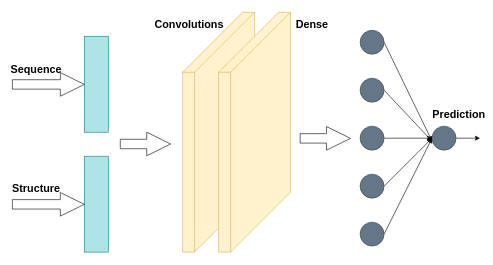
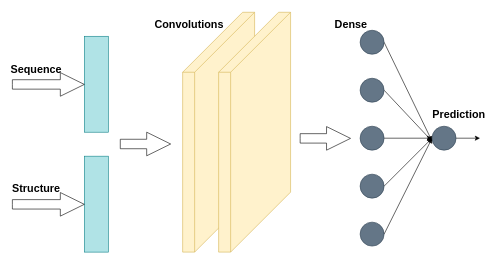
node "Dense": moved (312, 24) -> (351, 24)
